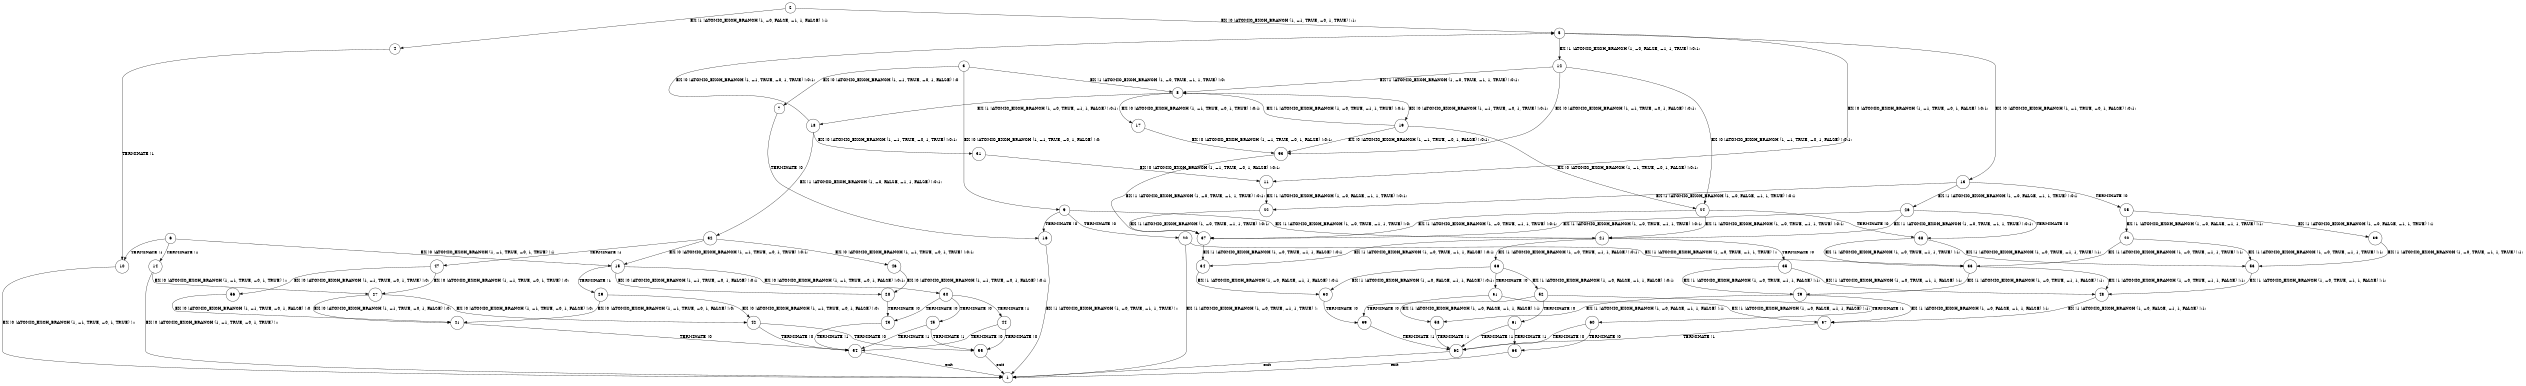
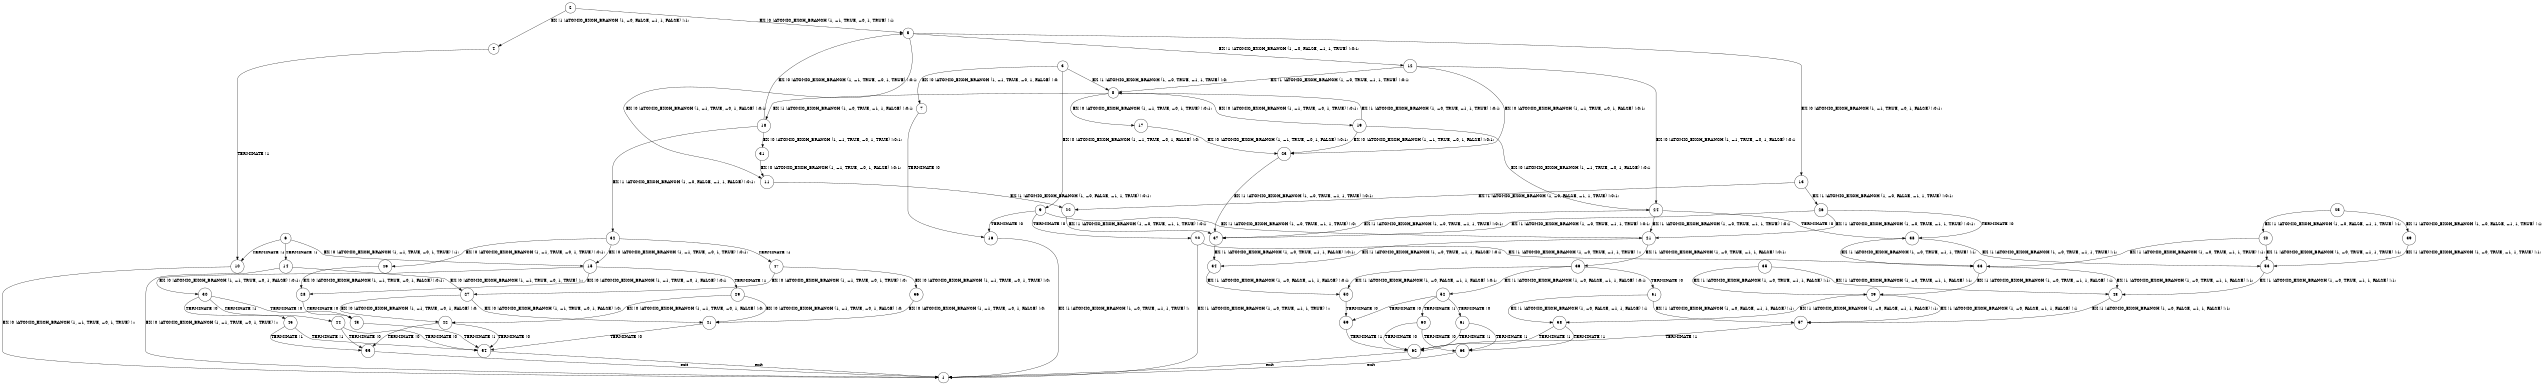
node "93": label "93" -> "23"
edge "13" -> "25": removed, label "TERMINATE !0"
edge "21" -> "35": removed, label "TERMINATE !0"
edge "58" -> "63": added, label "TERMINATE !1"
